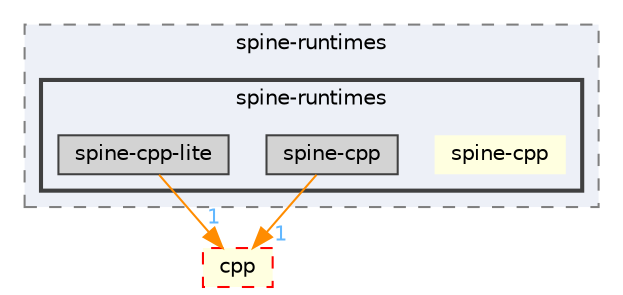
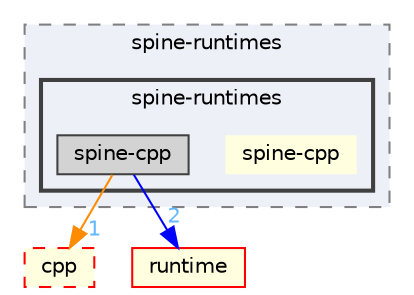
node "spine-cpp-lite": removed
node "runtime": added
